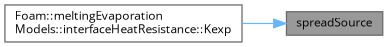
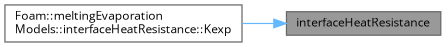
node "spreadSource": label "spreadSource" -> "interfaceHeatResistance"
